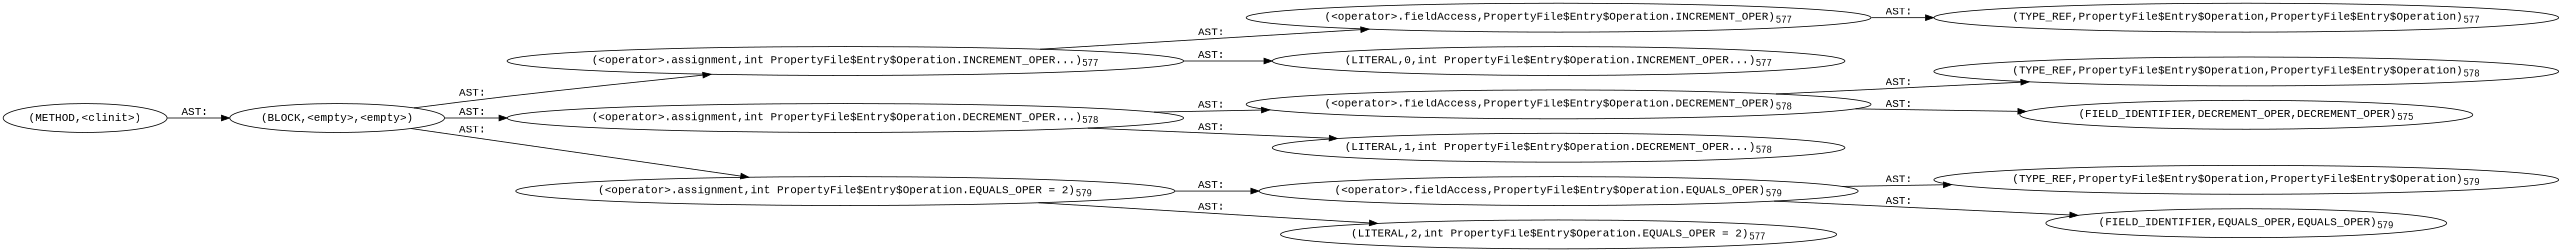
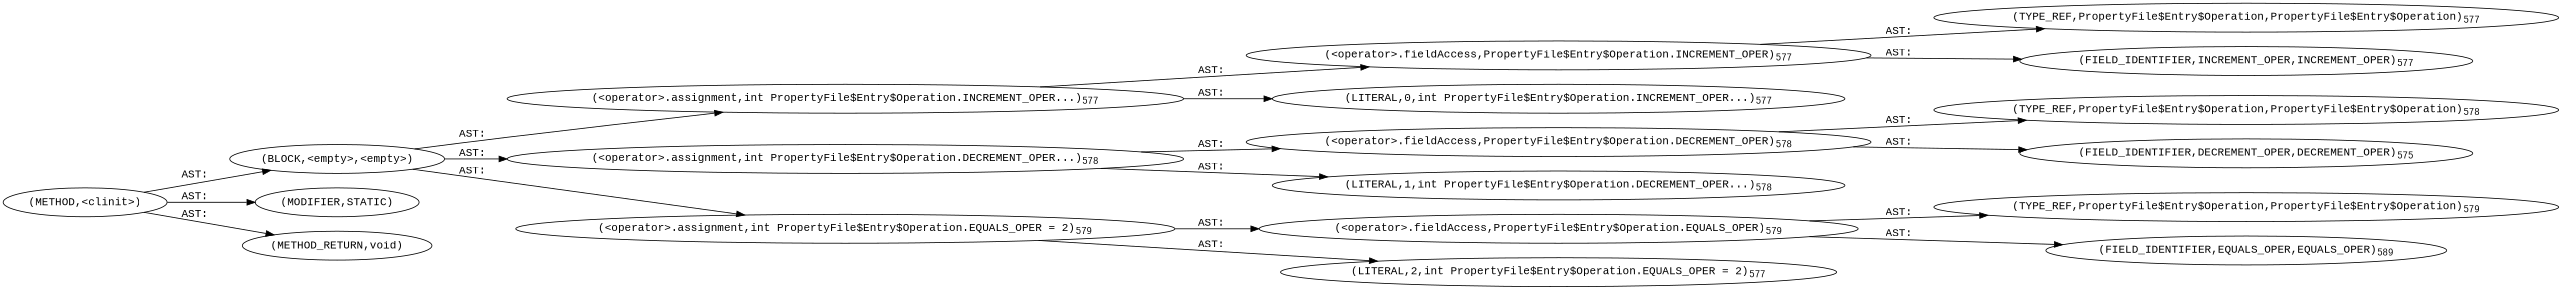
node "(FIELD_IDENTIFIER,INCREMENT_OPER,INCREMENT_OPER)": added
node "(MODIFIER,STATIC)": added
node "(FIELD_IDENTIFIER,EQUALS_OPER,EQUALS_OPER)": text "579" -> "589"
node "(METHOD_RETURN,void)": added
